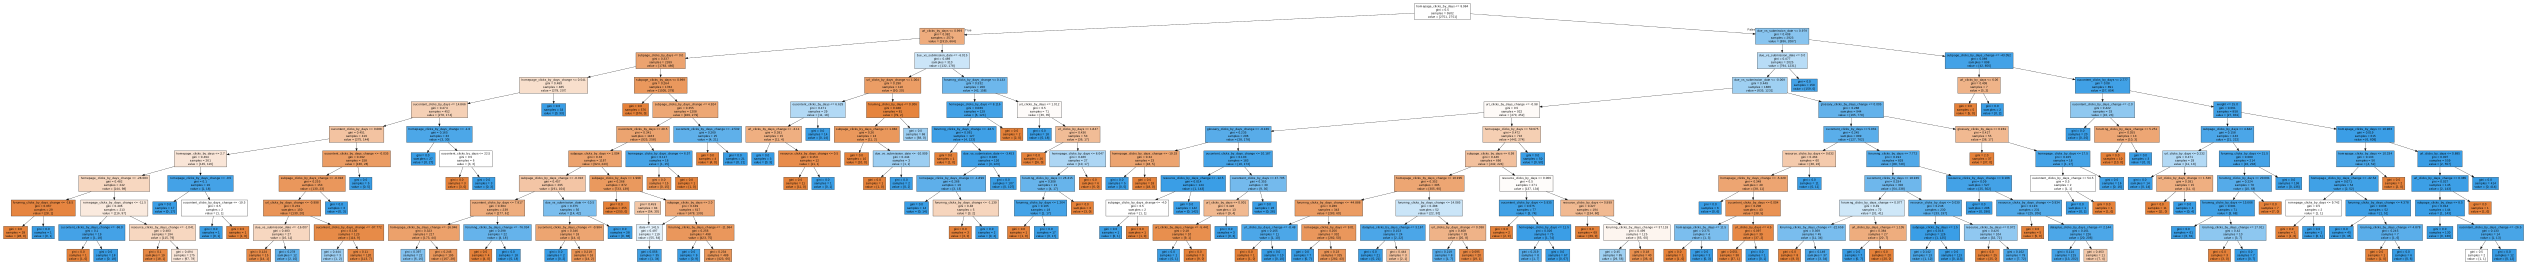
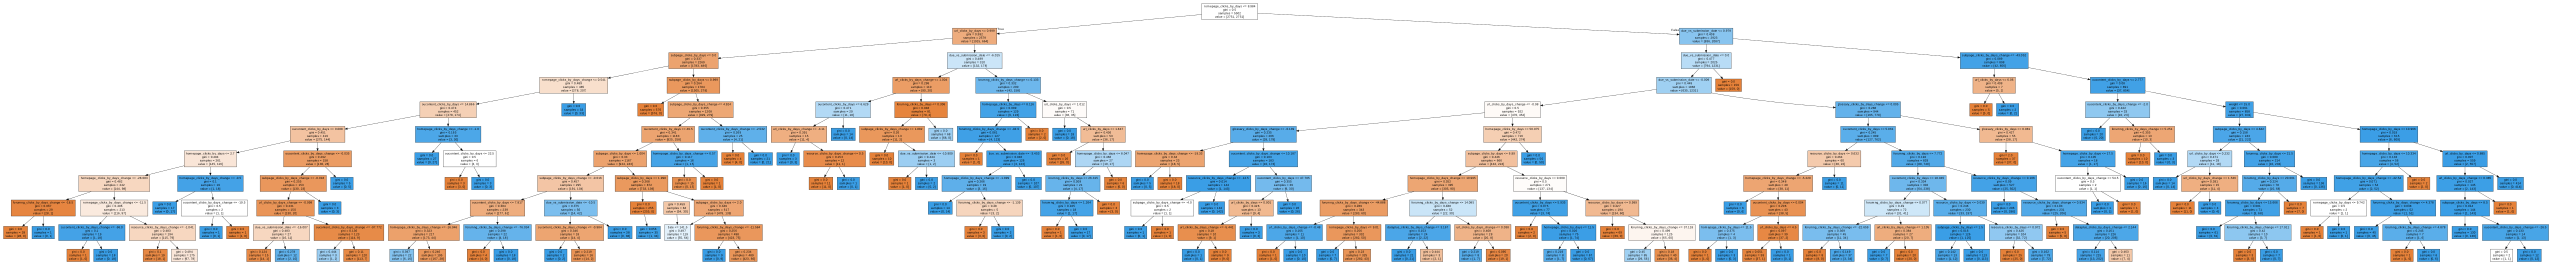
node "gini = 0.0 samples = 159 value = [159, 0]": fillcolor #399de5f2 -> #e58139ff
edge "date <= 141.5 gini = 0.497 samples = 119 value = [55, 64]" -> "gini = 0.056 samples = 35 value = [1, 34]": now "gini = 0.0 samples = 255 value = [255, 0]" -> "gini = 0.056 samples = 35 value = [1, 34]"
